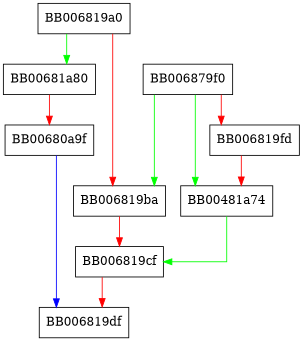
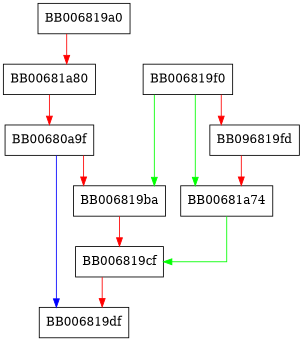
edge "BB006819a0" -> "BB00681a80": color green -> red
node "BB006879f0": label "BB006879f0" -> "BB006819f0"
edge "BB006819a0" -> "BB006819ba": now "BB00680a9f" -> "BB006819ba"
node "BB006819fd": label "BB006819fd" -> "BB096819fd"
node "BB00481a74": label "BB00481a74" -> "BB00681a74"
